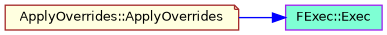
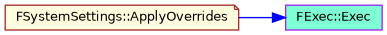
node "ApplyOverrides::ApplyOverrides": label "ApplyOverrides::ApplyOverrides" -> "FSystemSettings::ApplyOverrides"
